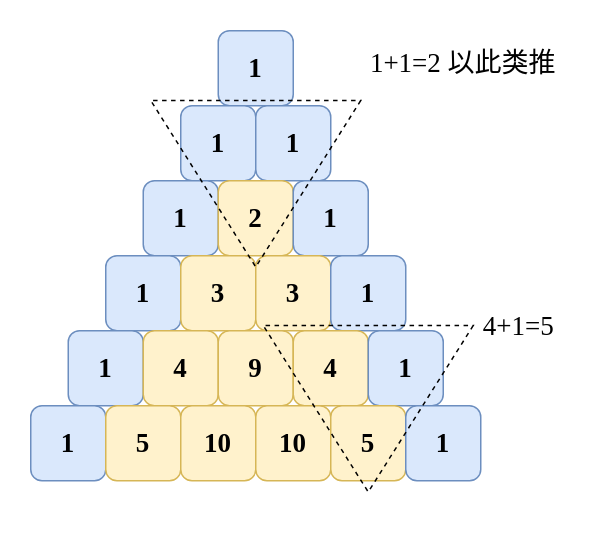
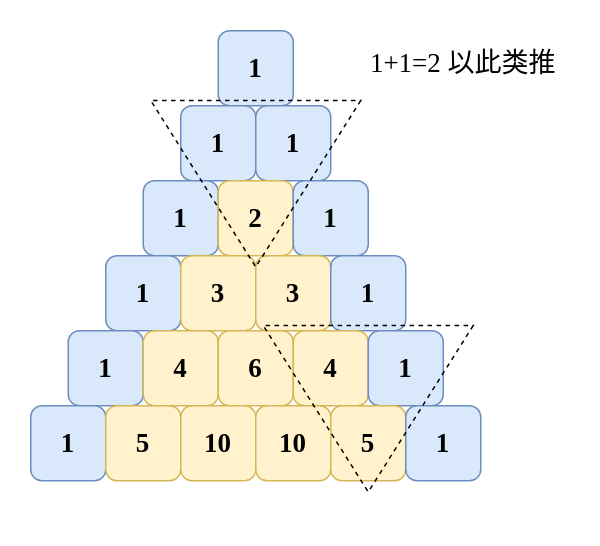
node "4+1=5": removed
node "9": label "9" -> "6"
